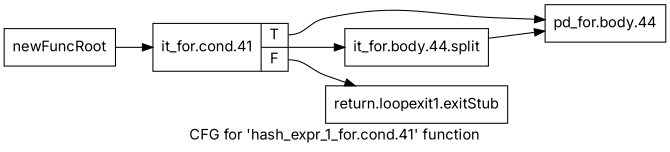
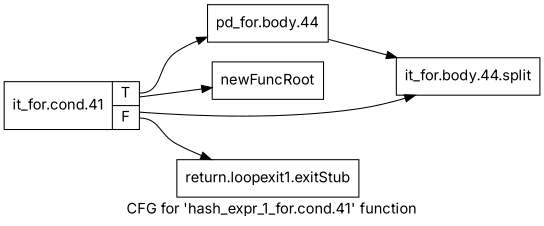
edge "it_for.body.44.split" -> "pd_for.body.44": reversed
edge "newFuncRoot" -> "it_for.cond.41": reversed
